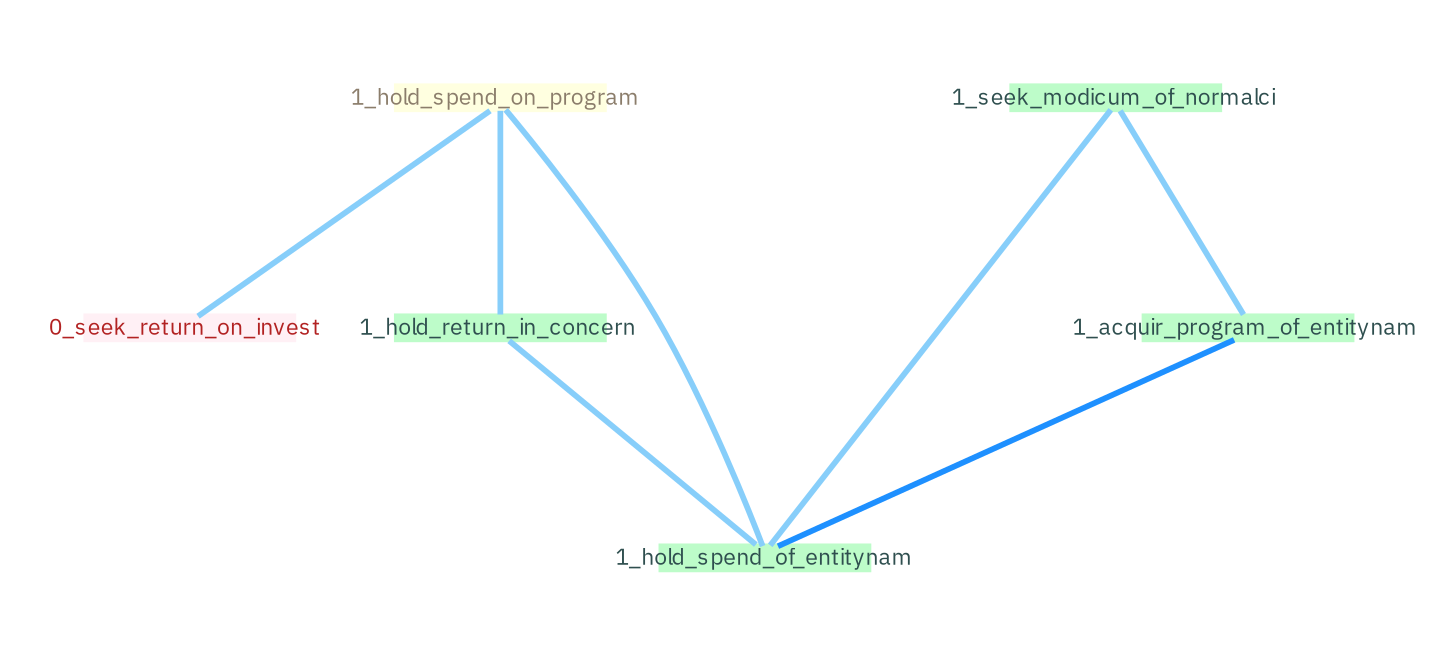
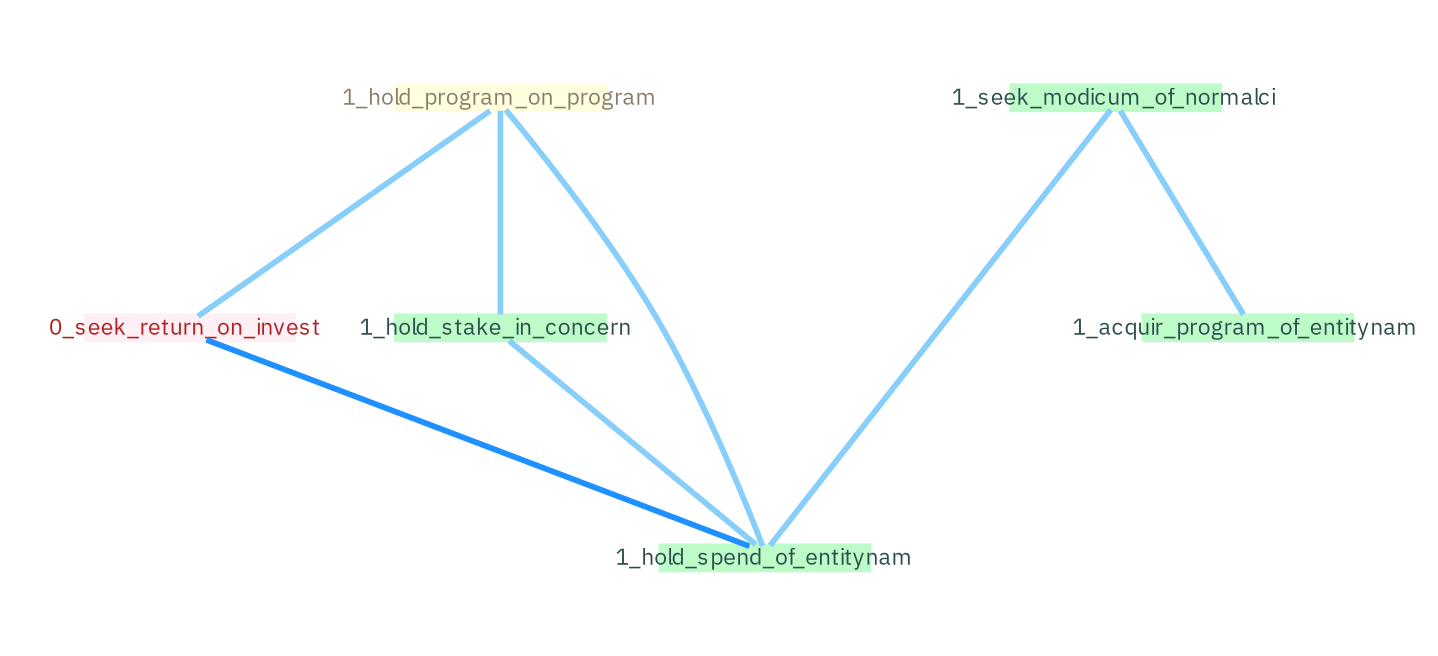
node "1_hold_spend_on_program": label "1_hold_spend_on_program" -> "1_hold_program_on_program"
node "1_hold_return_in_concern": label "1_hold_return_in_concern" -> "1_hold_stake_in_concern"
edge "1_acquir_program_of_entitynam" -- "1_hold_spend_of_entitynam": now "0_seek_return_on_invest" -- "1_hold_spend_of_entitynam"
